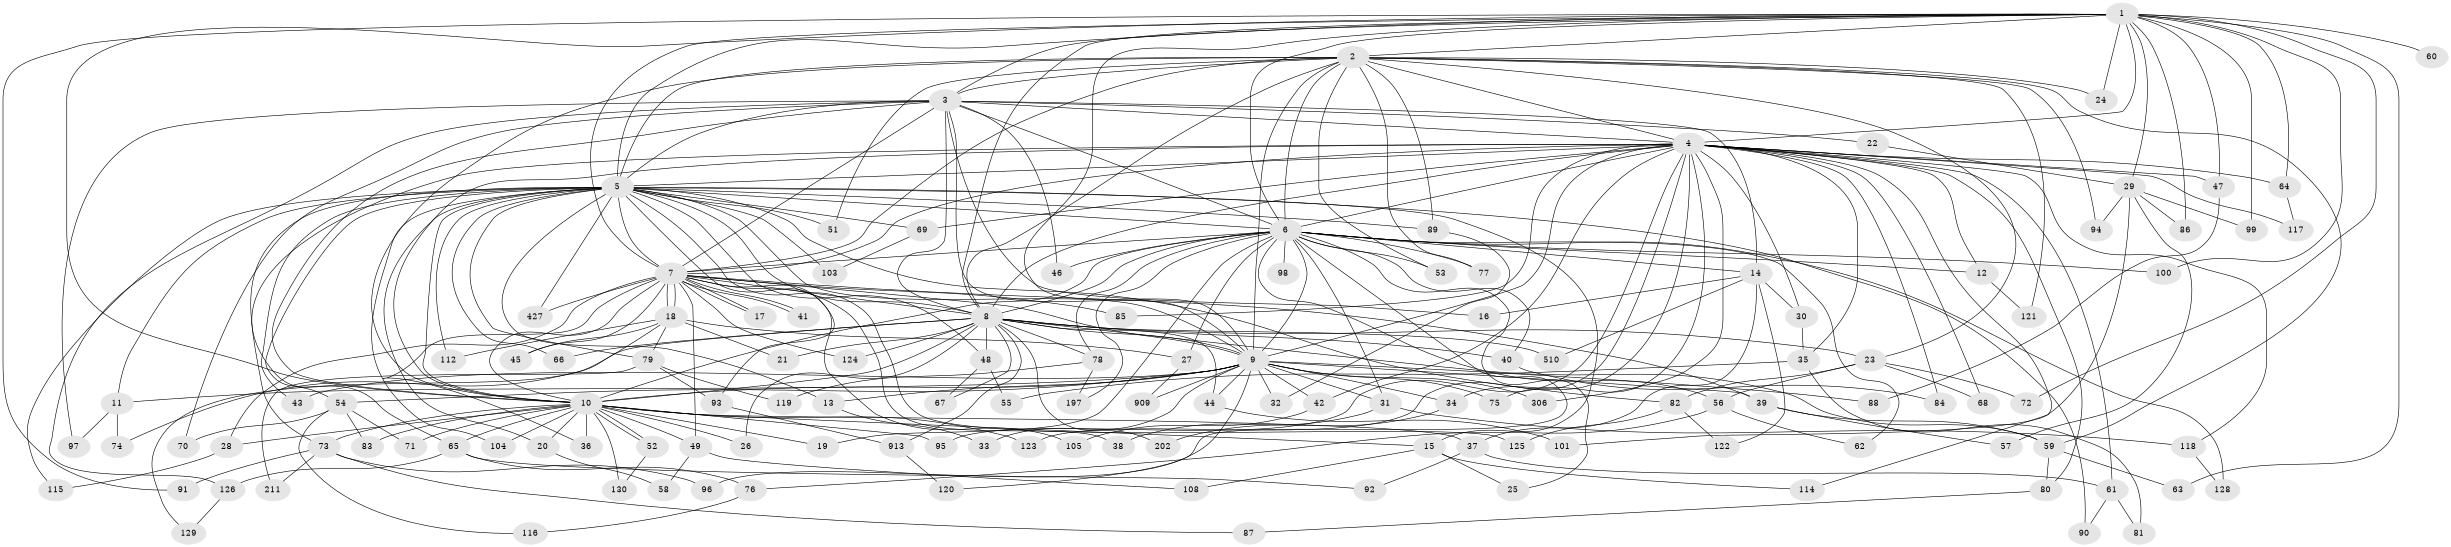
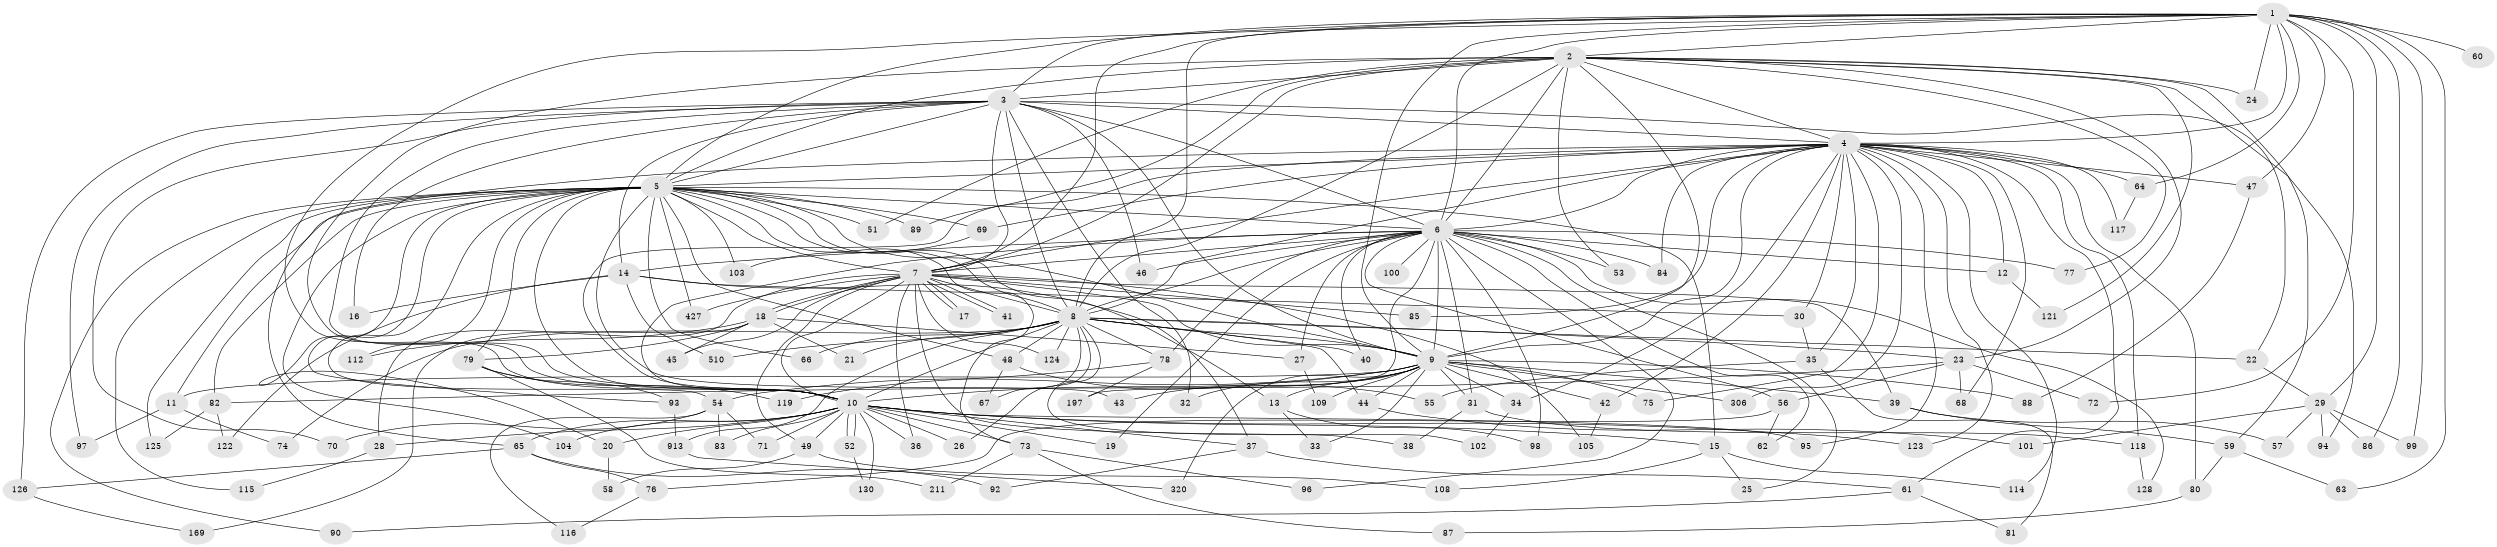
edge "1" -- "100": removed
edge "89" -- "32": now "3" -- "32"
edge "8" -- "59": now "8" -- "22"
edge "40" -- "84": now "6" -- "84"
node "909": label "909" -> "109"
edge "13" -- "98": added
node "202": label "202" -> "102"
node "91": removed
node "120": label "120" -> "320"
node "129": label "129" -> "169"
